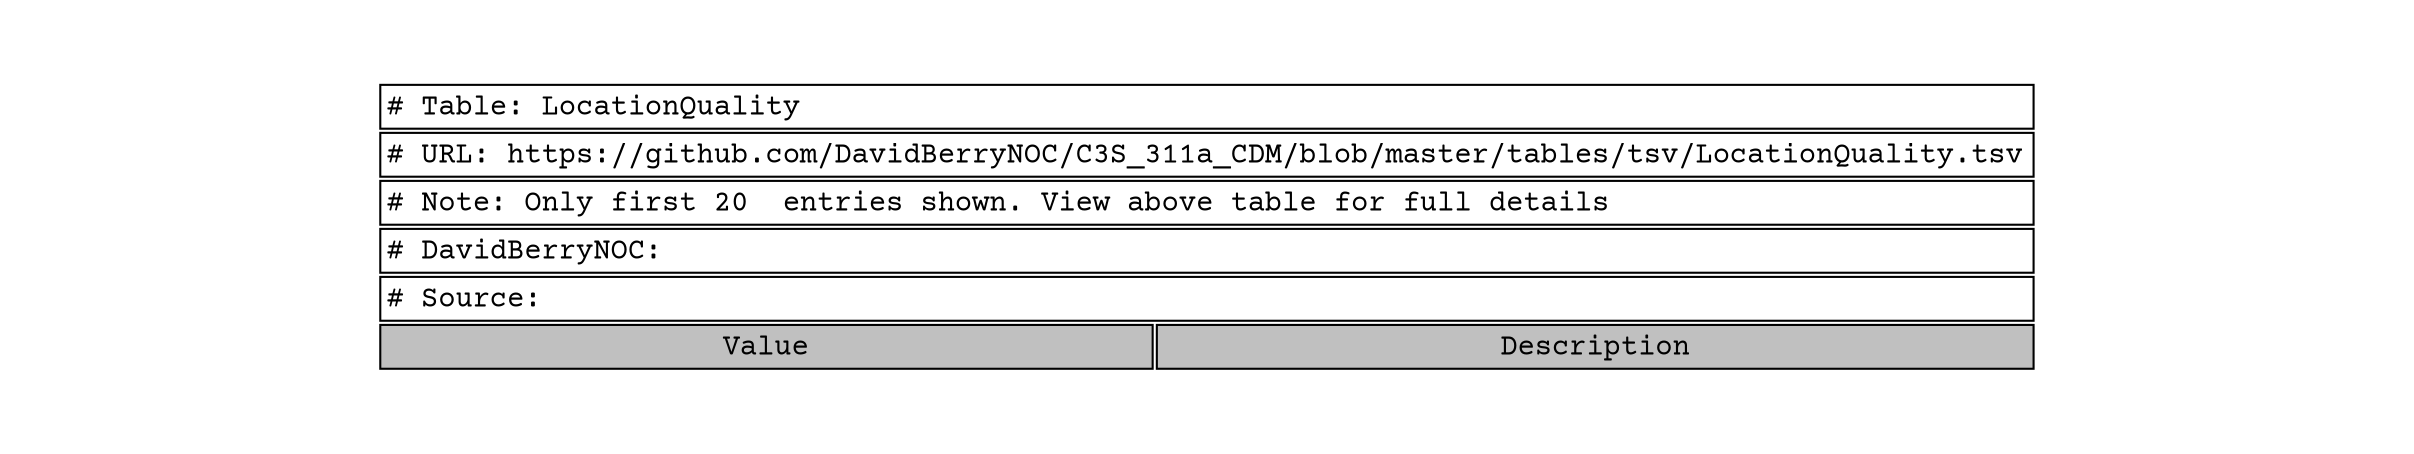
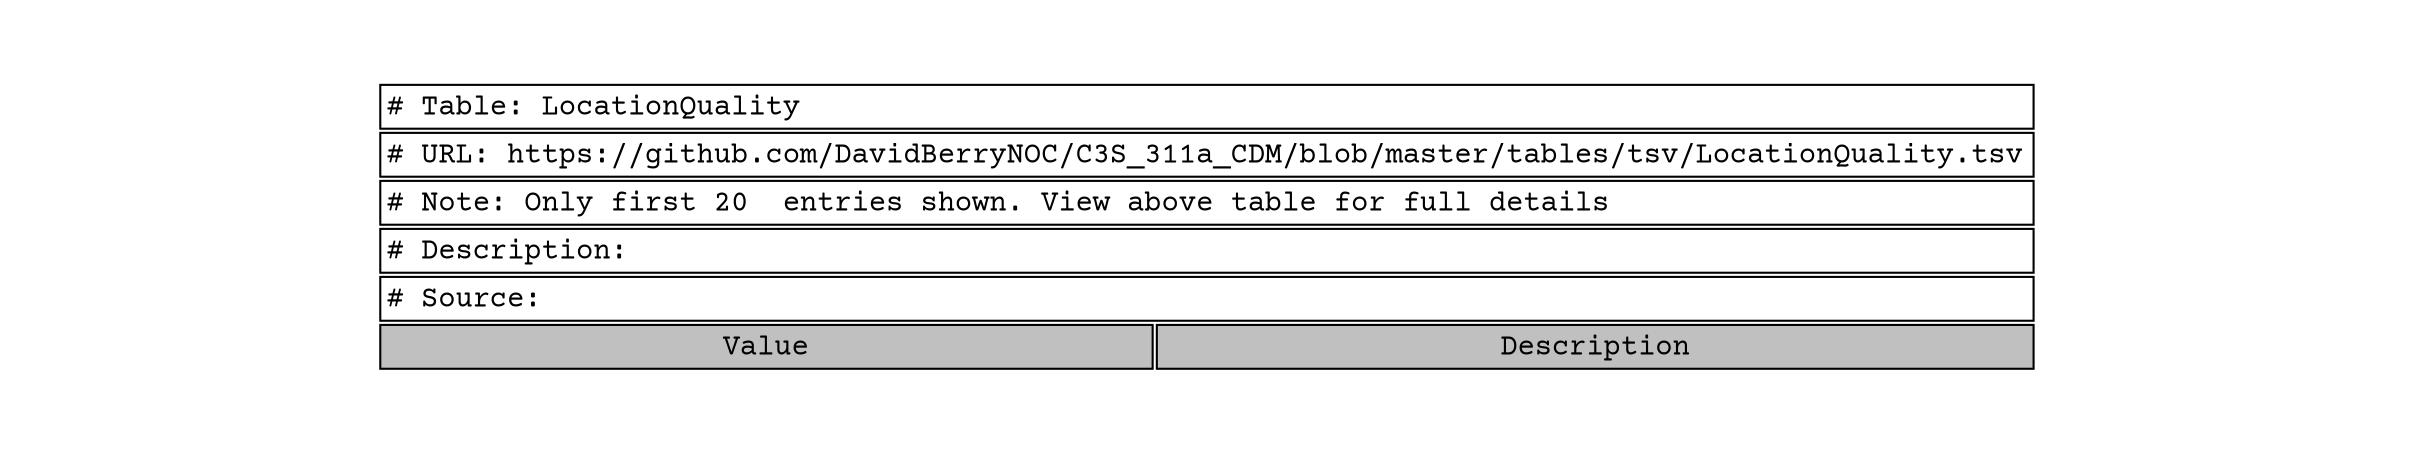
node "# Table: LocationQuality": text "# DavidBerryNOC:" -> "# Description:"
